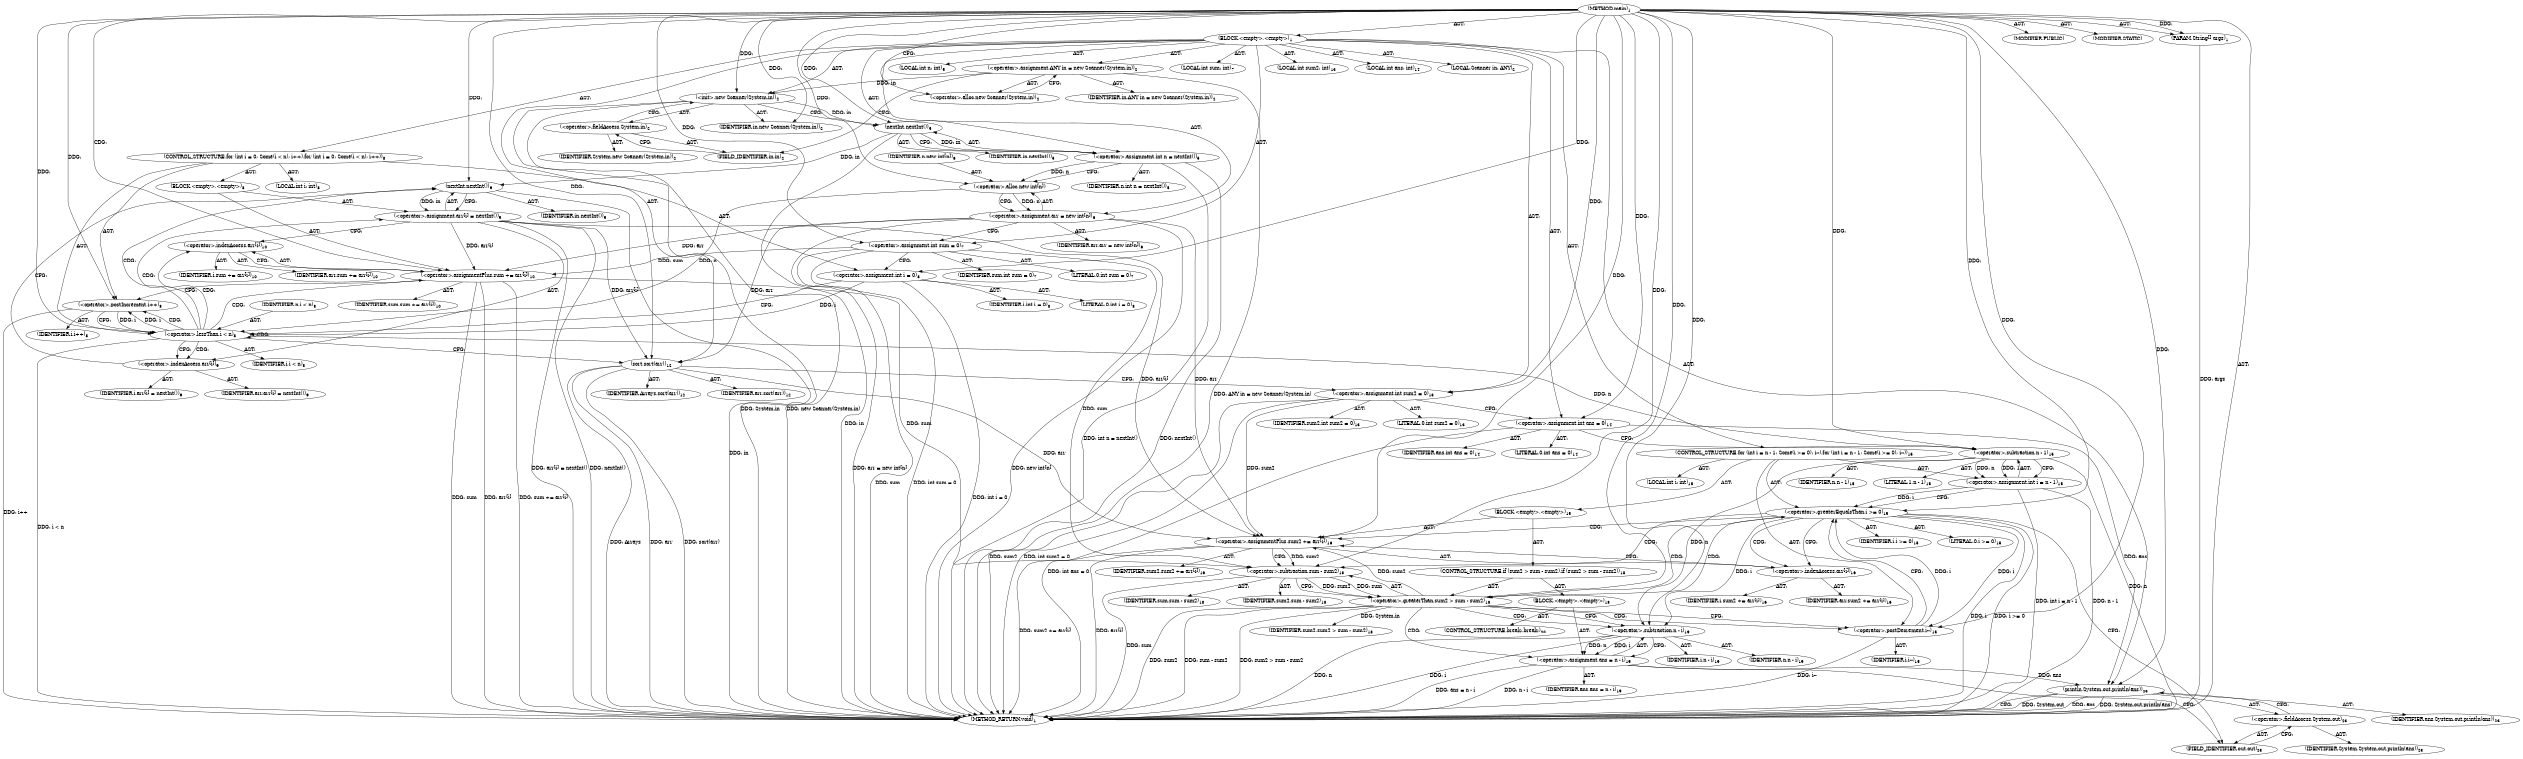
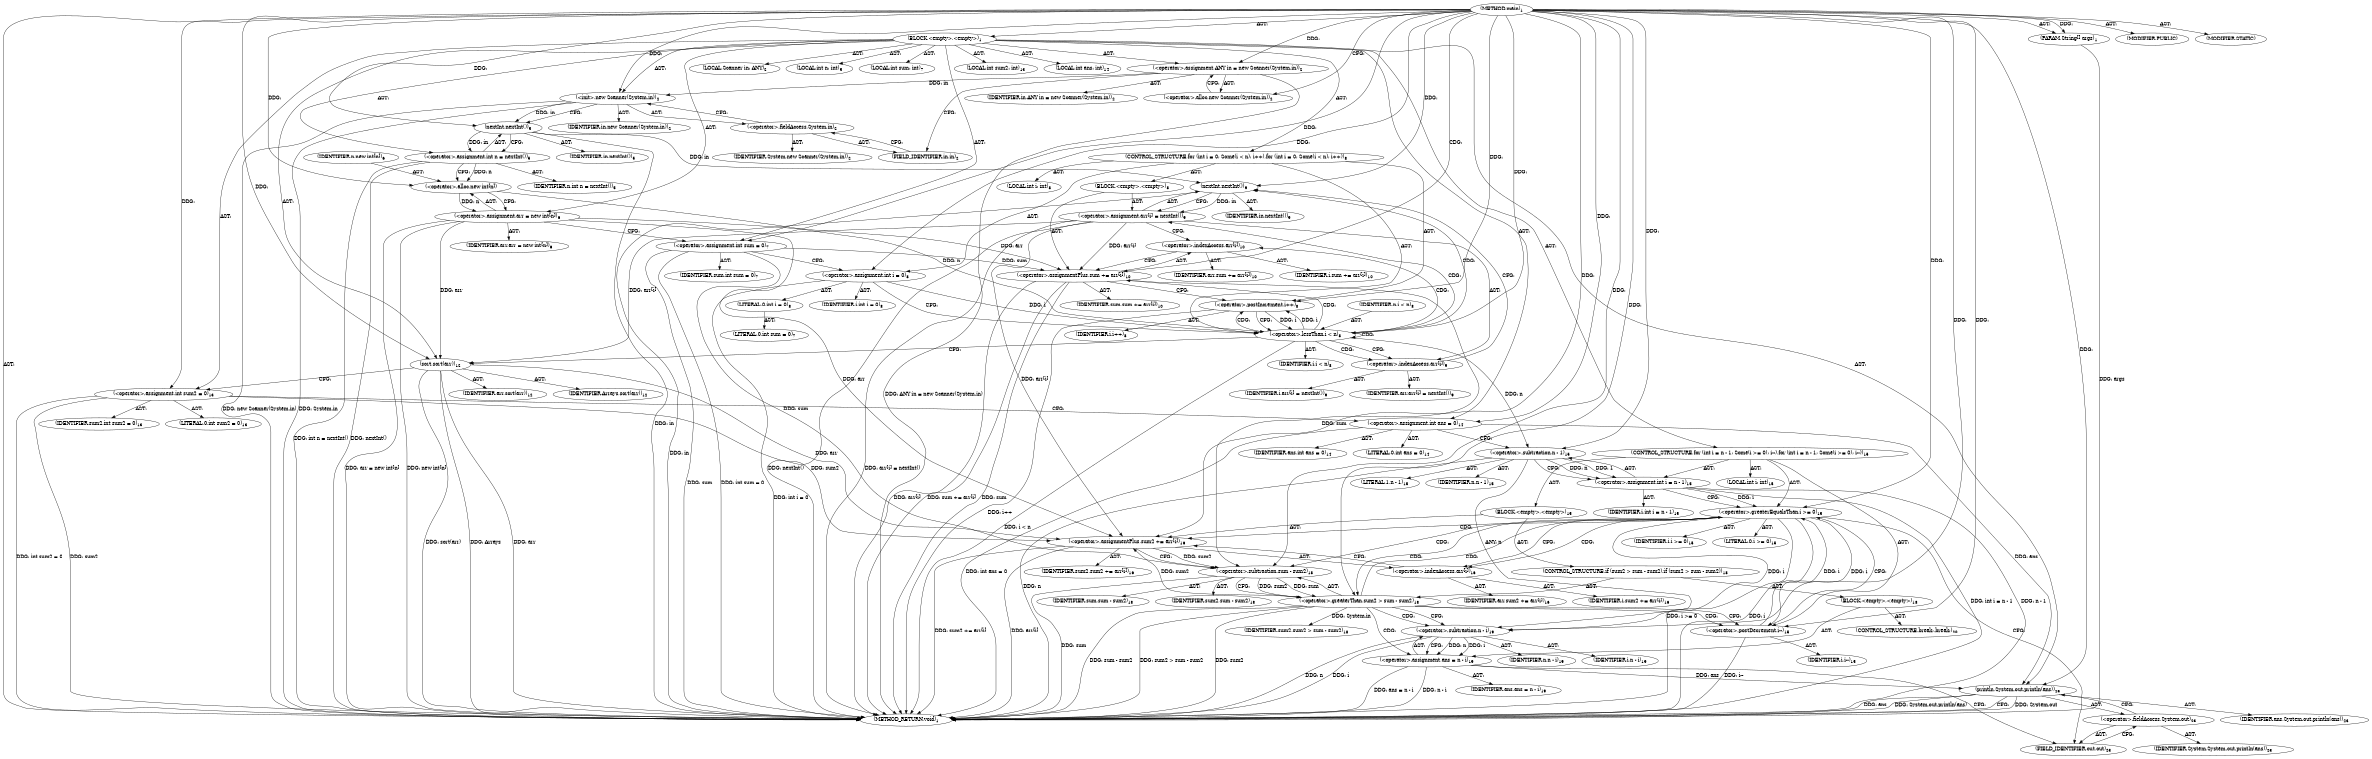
edge "(METHOD,main)" -> "(IDENTIFIER,in,new Scanner(System.in))": now "(METHOD,main)" -> "(<operator>.assignment,ANY in = new Scanner(System.in))"
edge "(<operator>.assignment,int sum = 0)" -> "(LITERAL,0,int sum = 0)": now "(LITERAL,0,int i = 0)" -> "(LITERAL,0,int sum = 0)"
node "(IDENTIFIER,i,int i = n - 1)": added
edge "(<operator>.subtraction,n - 1)" -> "(<operator>.subtraction,n - i)": label "DDG: n" -> "ANY: n"
